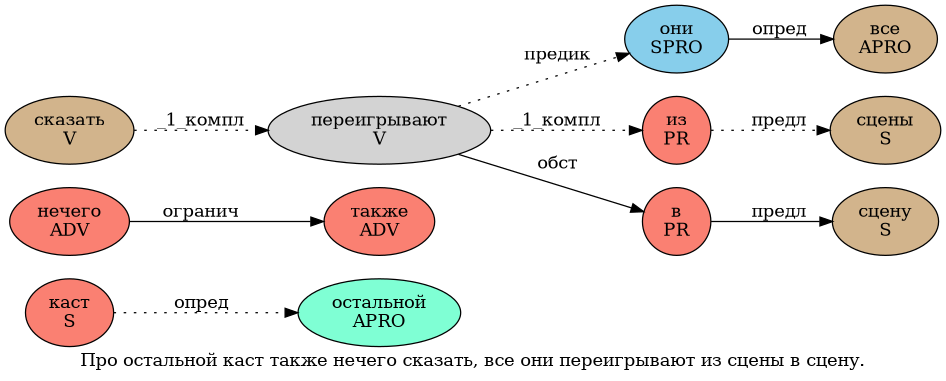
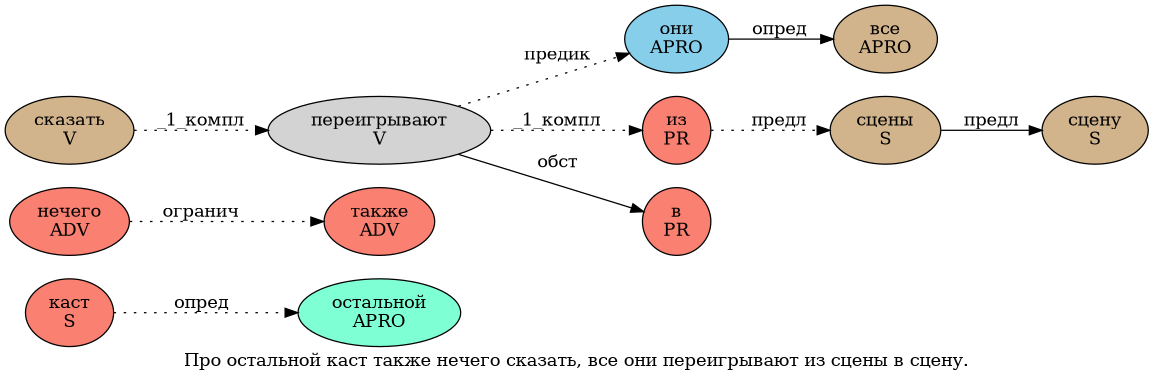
node "они SPRO": label "они SPRO" -> "они APRO"
edge "нечего ADV" -> "также ADV": style solid -> dotted
edge "в PR" -> "сцену S": now "сцены S" -> "сцену S"
